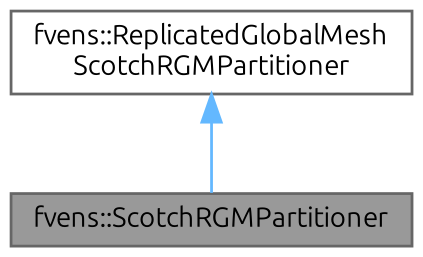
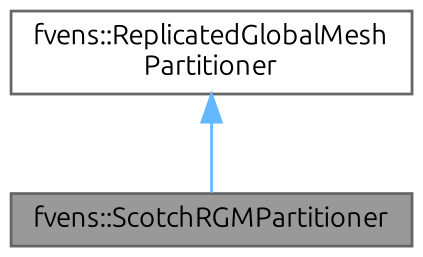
node "fvens::ReplicatedGlobalMesh ScotchRGMPartitioner": label "fvens::ReplicatedGlobalMesh ScotchRGMPartitioner" -> "fvens::ReplicatedGlobalMesh Partitioner"
